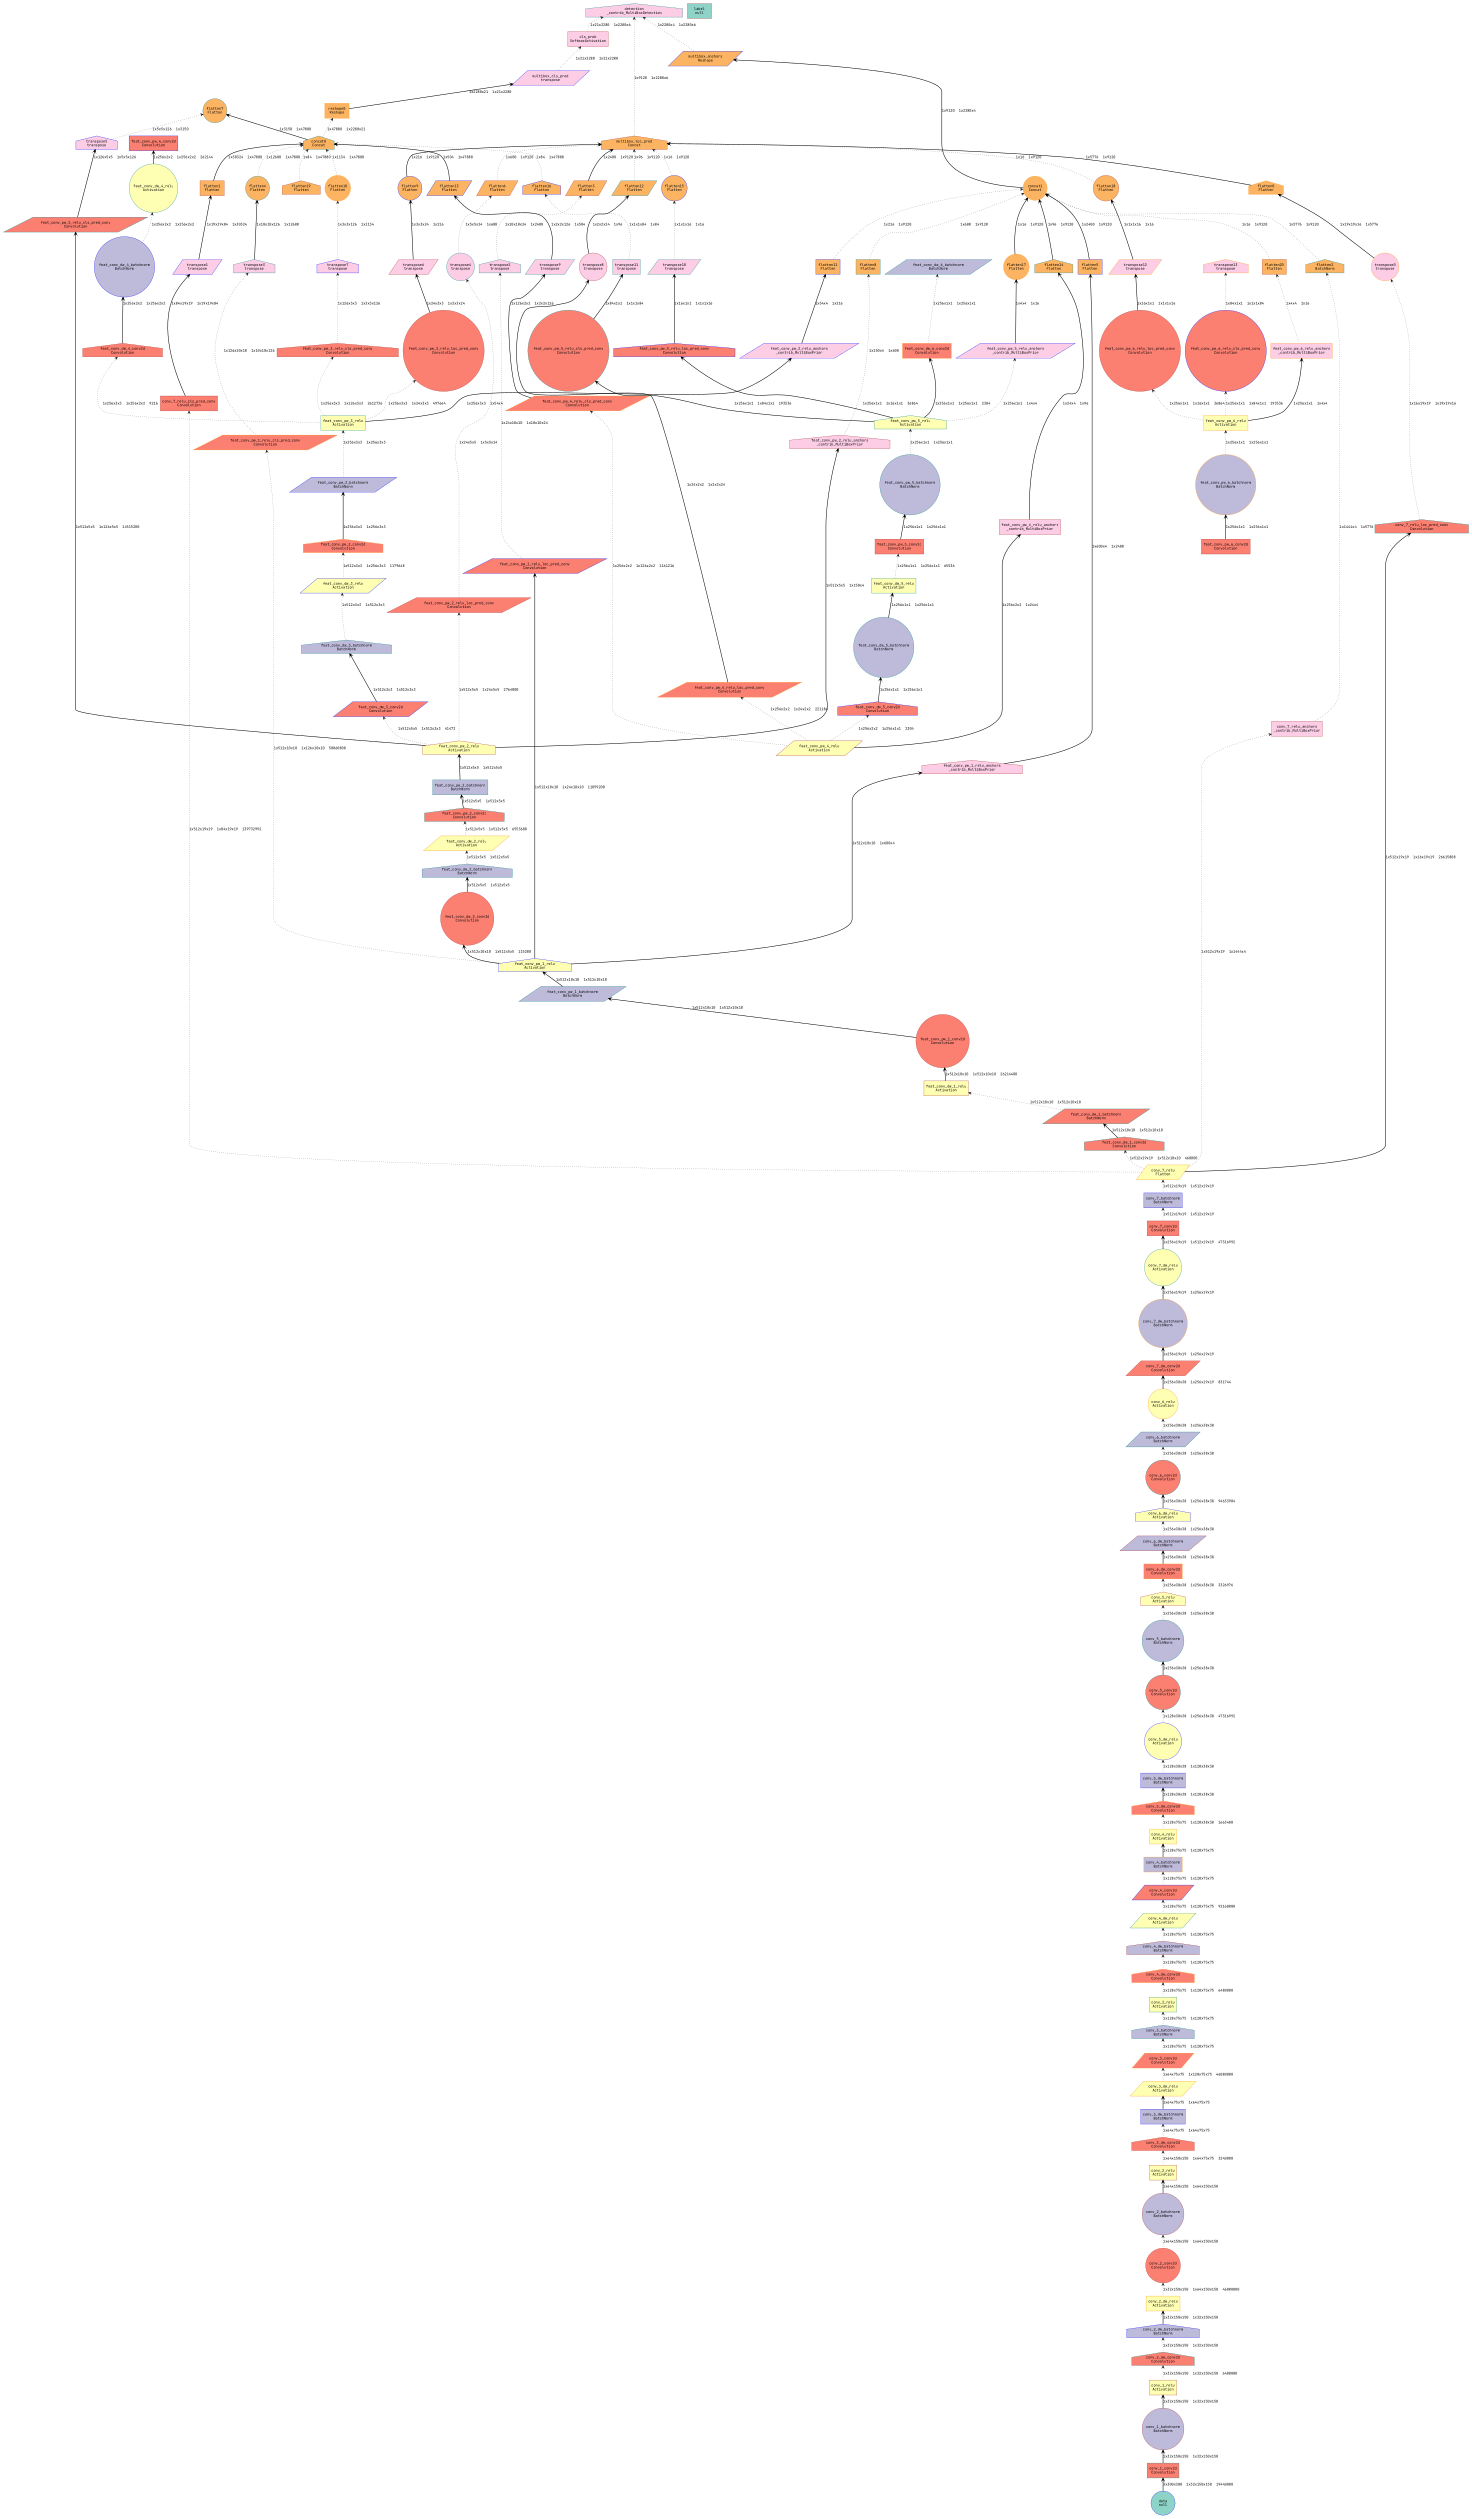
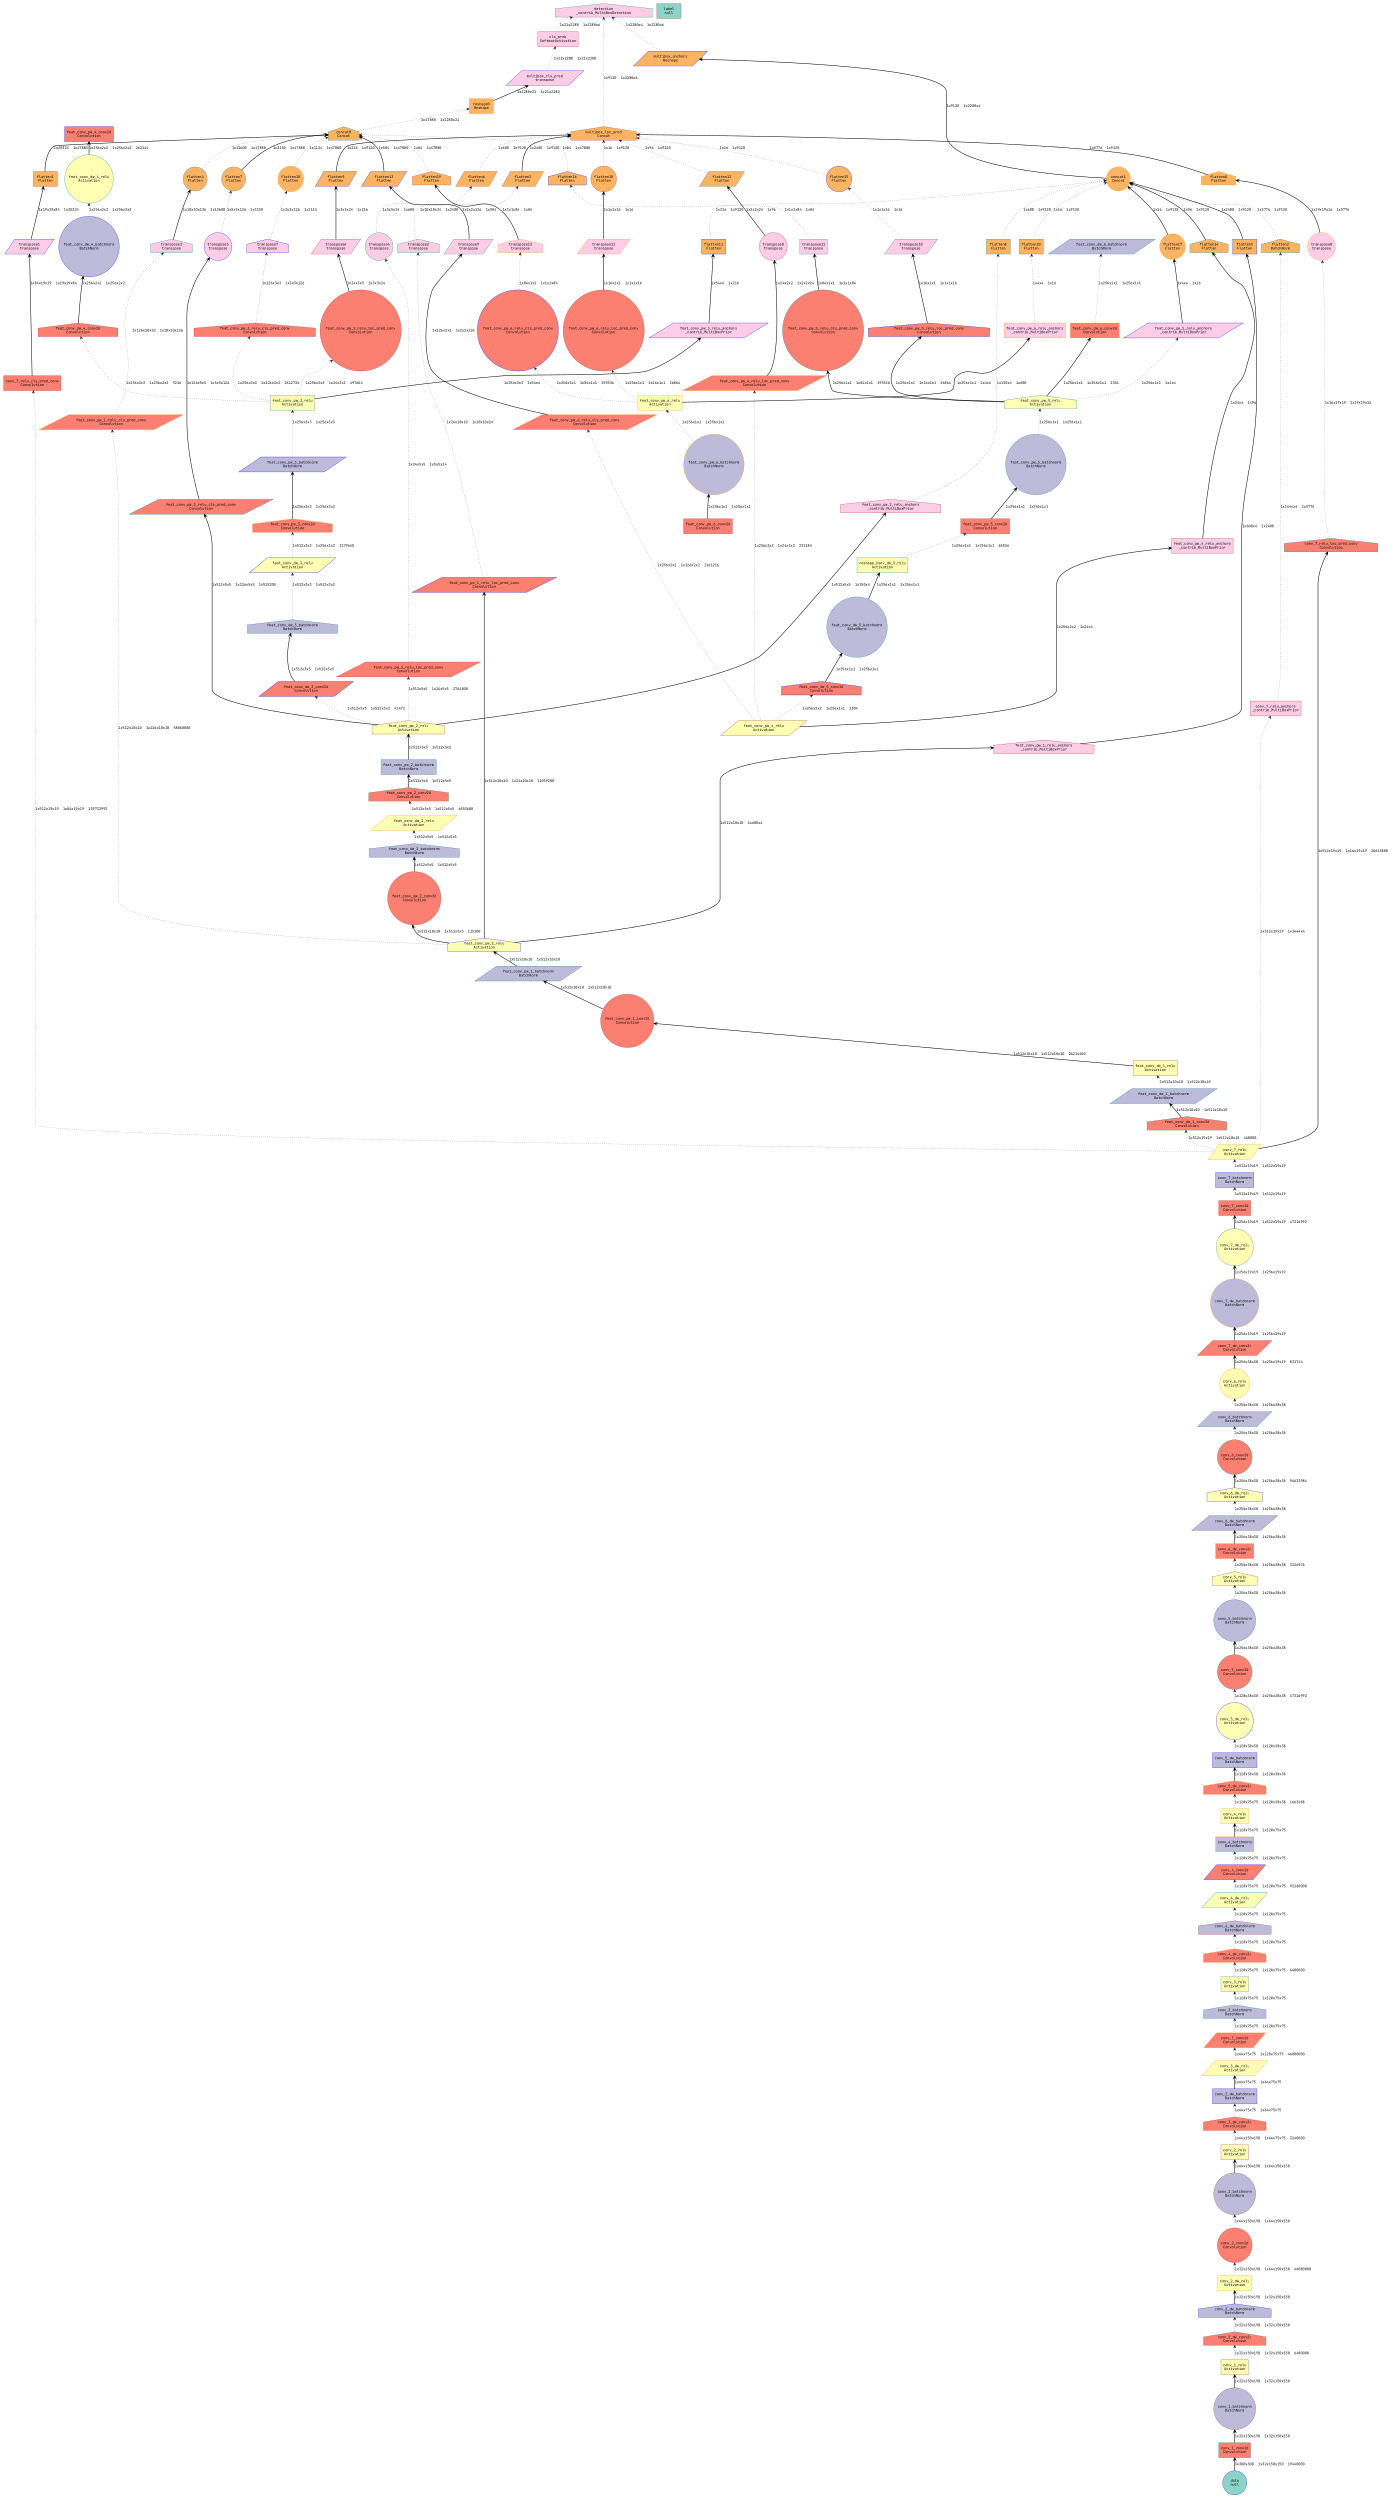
edge "concat0 Concat" -> "flatten7 Flatten": reversed
node "transpose5 transpose": shape house -> circle
node "flatten9 Flatten": shape circle -> parallelogram
edge "transpose13 transpose" -> "flatten19 Flatten": added, label "1x1x1x84  1x84"
node "feat_conv_dw_5_relu Activation": label "feat_conv_dw_5_relu Activation" -> "reshape_conv_dw_5_relu Activation"
node "feat_conv_dw_1_batchnorm BatchNorm": fillcolor #fb8072 -> #bebada
node "conv_7_relu Flatten": label "conv_7_relu Flatten" -> "conv_7_relu Activation"
